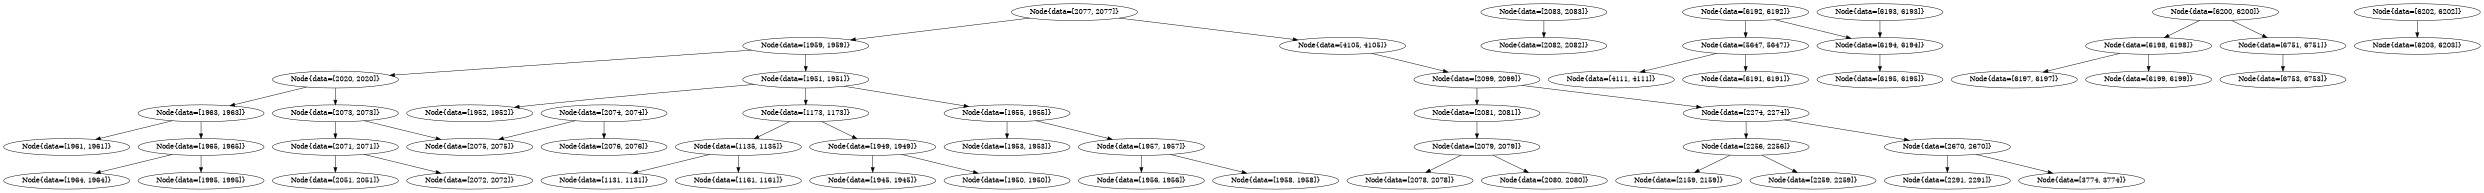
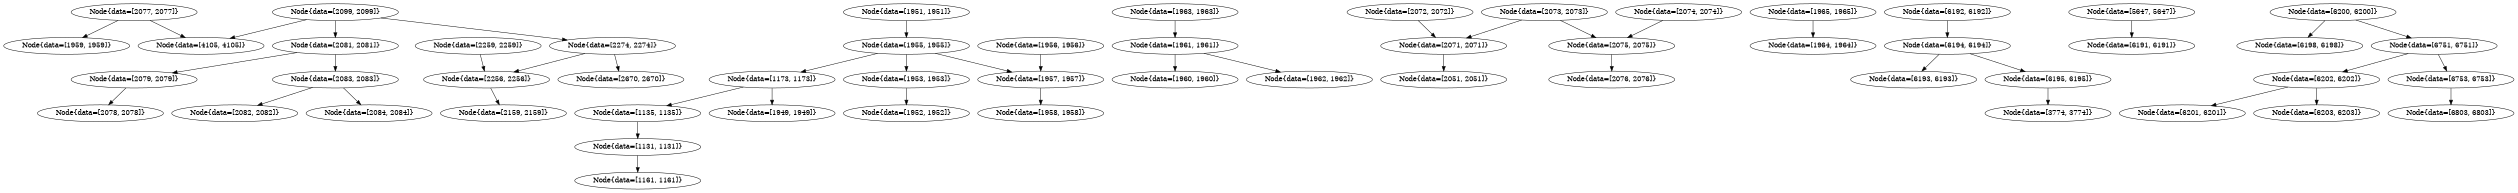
edge "Node{data=[6192, 6192]}" -> "Node{data=[5647, 5647]}": removed
edge "Node{data=[6193, 6193]}" -> "Node{data=[6194, 6194]}": reversed
edge "Node{data=[2081, 2081]}" -> "Node{data=[2083, 2083]}": added
edge "Node{data=[1959, 1959]}" -> "Node{data=[1951, 1951]}": removed
edge "Node{data=[4105, 4105]}" -> "Node{data=[2099, 2099]}": reversed
edge "Node{data=[6751, 6751]}" -> "Node{data=[6202, 6202]}": added
node "Node{data=[2020, 2020]}": removed
node "Node{data=[1960, 1960]}": added
node "Node{data=[1962, 1962]}": added
node "Node{data=[4111, 4111]}": removed
node "Node{data=[6197, 6197]}": removed
node "Node{data=[6199, 6199]}": removed
edge "Node{data=[1951, 1951]}" -> "Node{data=[1173, 1173]}": now "Node{data=[1955, 1955]}" -> "Node{data=[1173, 1173]}"
edge "Node{data=[1951, 1951]}" -> "Node{data=[1952, 1952]}": now "Node{data=[1953, 1953]}" -> "Node{data=[1952, 1952]}"
node "Node{data=[2084, 2084]}": added
node "Node{data=[6201, 6201]}": added
node "Node{data=[6803, 6803]}": added
edge "Node{data=[1963, 1963]}" -> "Node{data=[1965, 1965]}": removed
edge "Node{data=[2074, 2074]}" -> "Node{data=[2076, 2076]}": now "Node{data=[2075, 2075]}" -> "Node{data=[2076, 2076]}"
edge "Node{data=[1135, 1135]}" -> "Node{data=[1161, 1161]}": now "Node{data=[1131, 1131]}" -> "Node{data=[1161, 1161]}"
edge "Node{data=[1957, 1957]}" -> "Node{data=[1956, 1956]}": reversed
edge "Node{data=[2071, 2071]}" -> "Node{data=[2072, 2072]}": reversed
edge "Node{data=[2256, 2256]}" -> "Node{data=[2259, 2259]}": reversed
edge "Node{data=[2670, 2670]}" -> "Node{data=[3774, 3774]}": now "Node{data=[6195, 6195]}" -> "Node{data=[3774, 3774]}"
node "Node{data=[1995, 1995]}": removed
node "Node{data=[1945, 1945]}": removed
node "Node{data=[1950, 1950]}": removed
node "Node{data=[2080, 2080]}": removed
node "Node{data=[2291, 2291]}": removed
